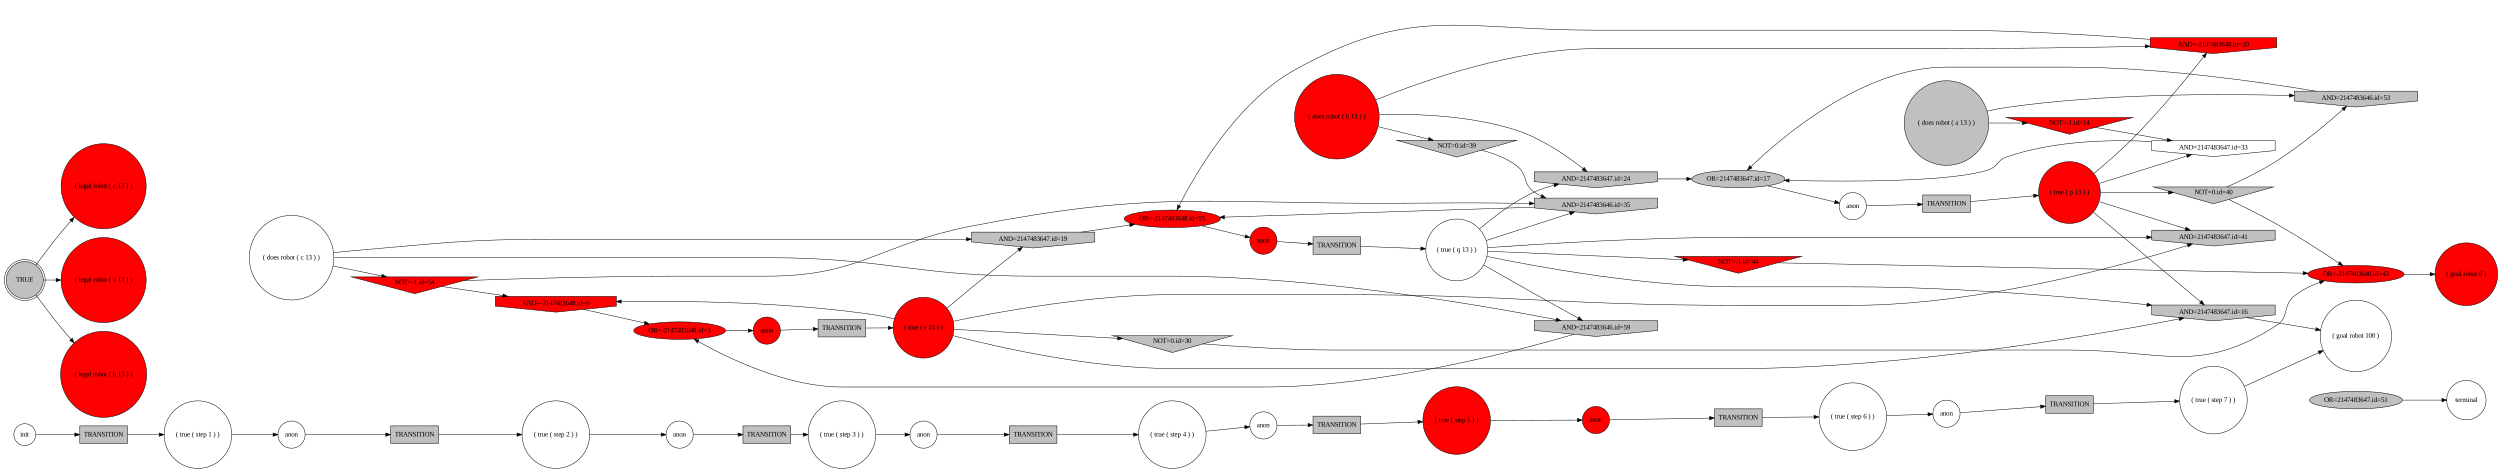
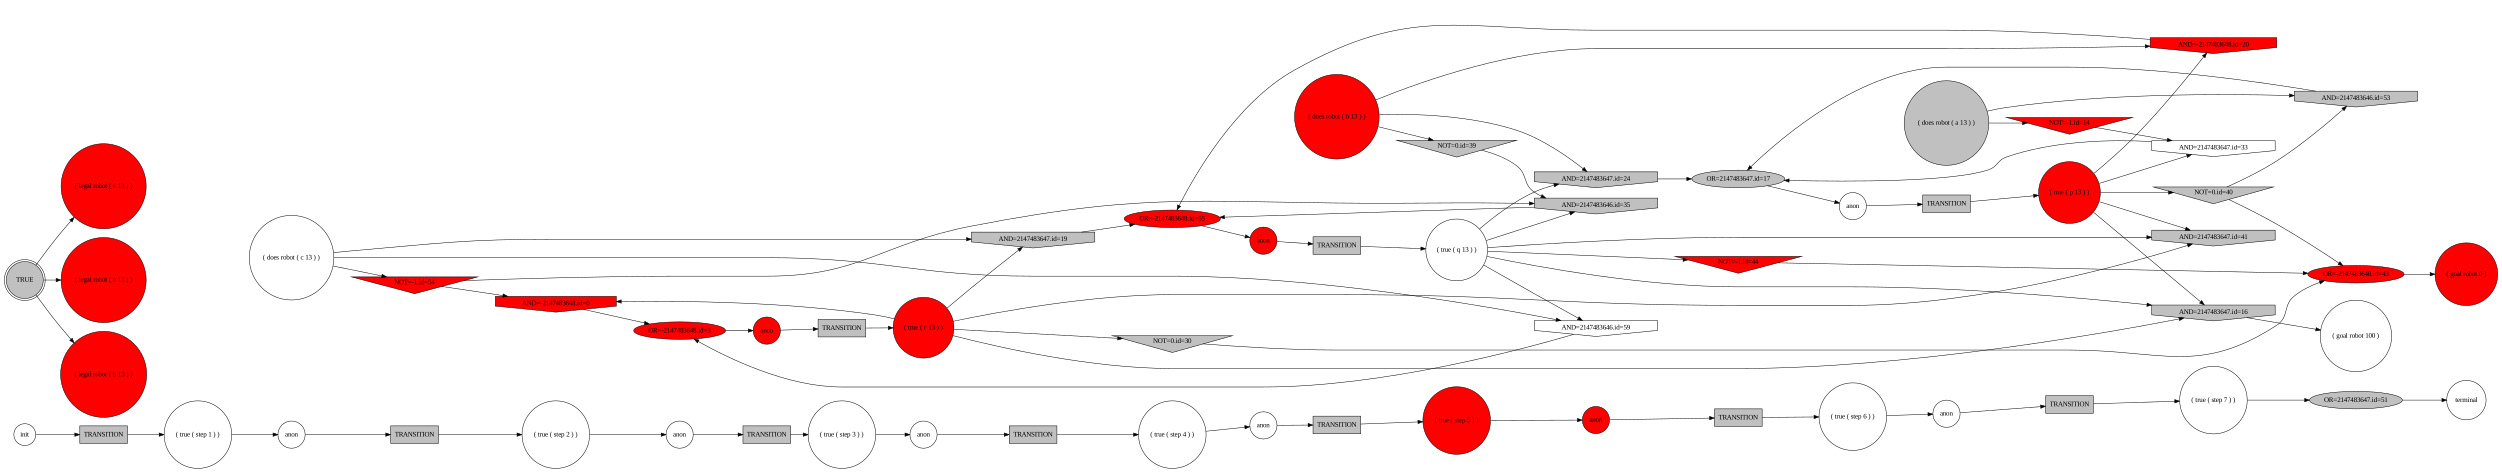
node "AND=2147483646.id=59": fillcolor grey -> white
edge "( true ( step 7 ) )" -> "( goal robot 100 )": now "( true ( step 7 ) )" -> "OR=2147483647.id=51"
